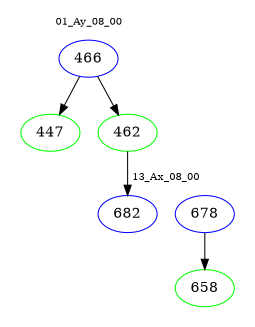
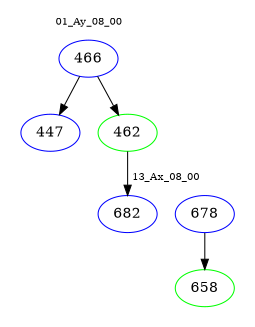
node "447": color green -> blue
